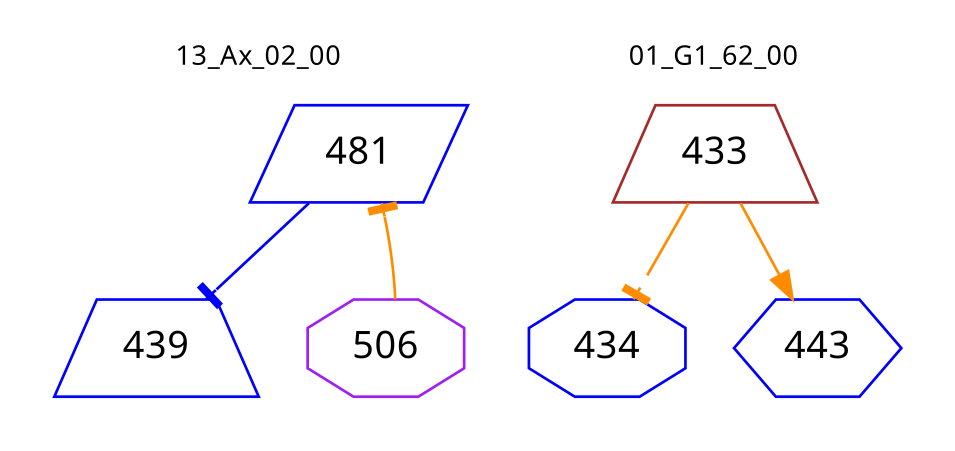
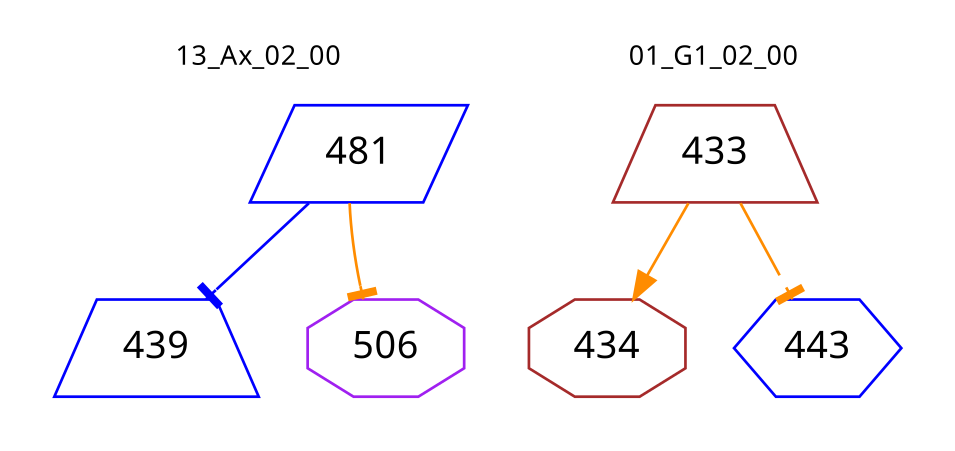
cluster "01_G1_62_00": label "01_G1_62_00" -> "01_G1_02_00"
edge "433" -> "434": arrowhead tee -> normal
edge "433" -> "443": arrowhead normal -> tee
edge "506" -> "481": reversed
node "434": color blue -> brown
